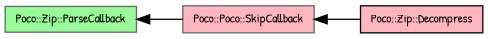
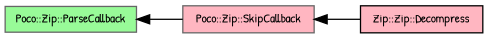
node "Poco::Poco::SkipCallback": label "Poco::Poco::SkipCallback" -> "Poco::Zip::SkipCallback"
node "Poco::Zip::Decompress": label "Poco::Zip::Decompress" -> "Zip::Zip::Decompress"
